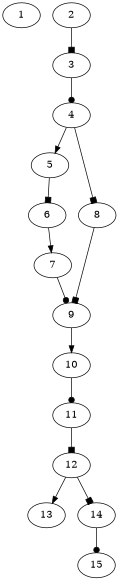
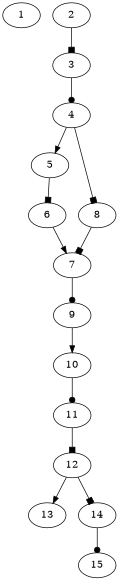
edge "8" -> "9": now "8" -> "7"
